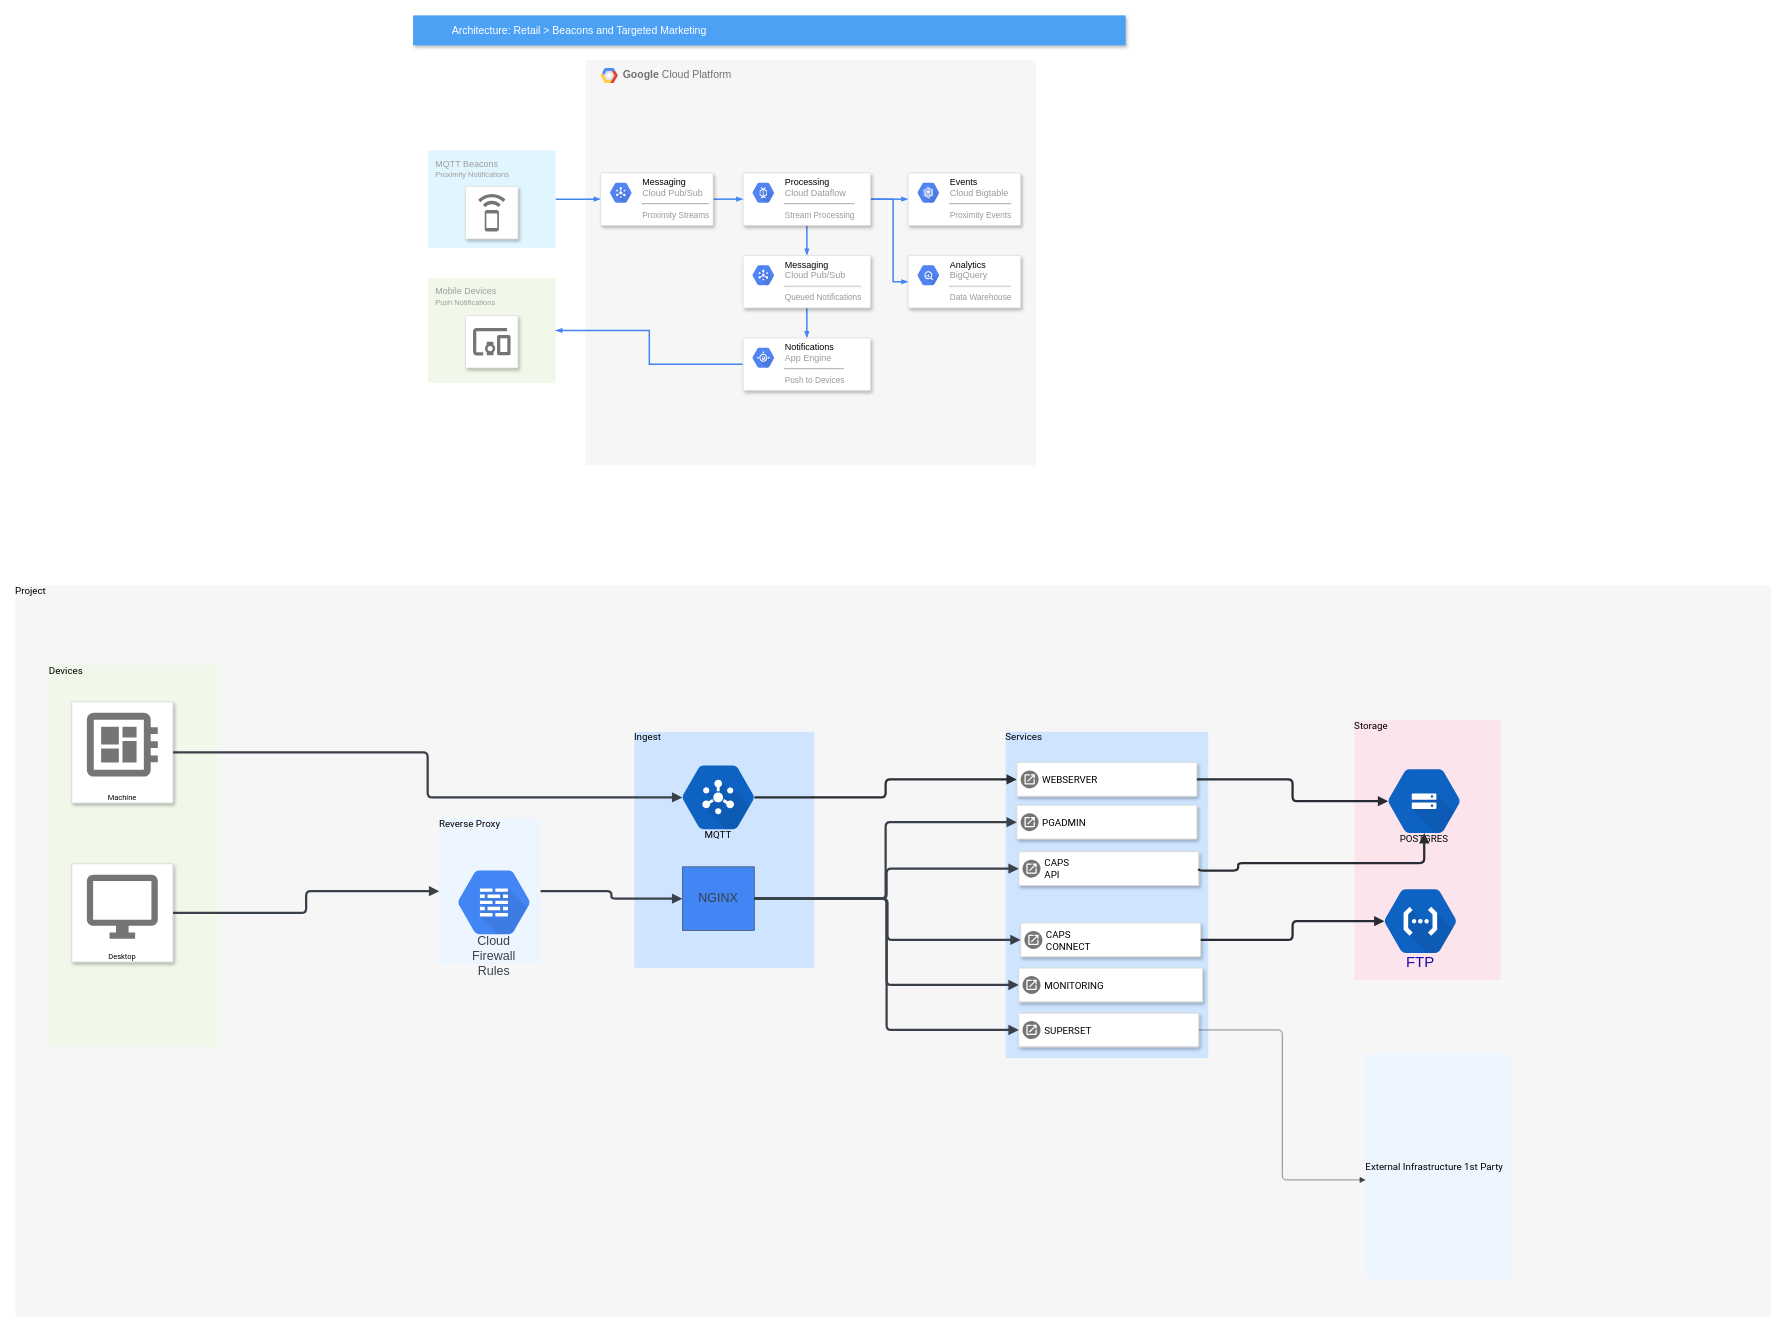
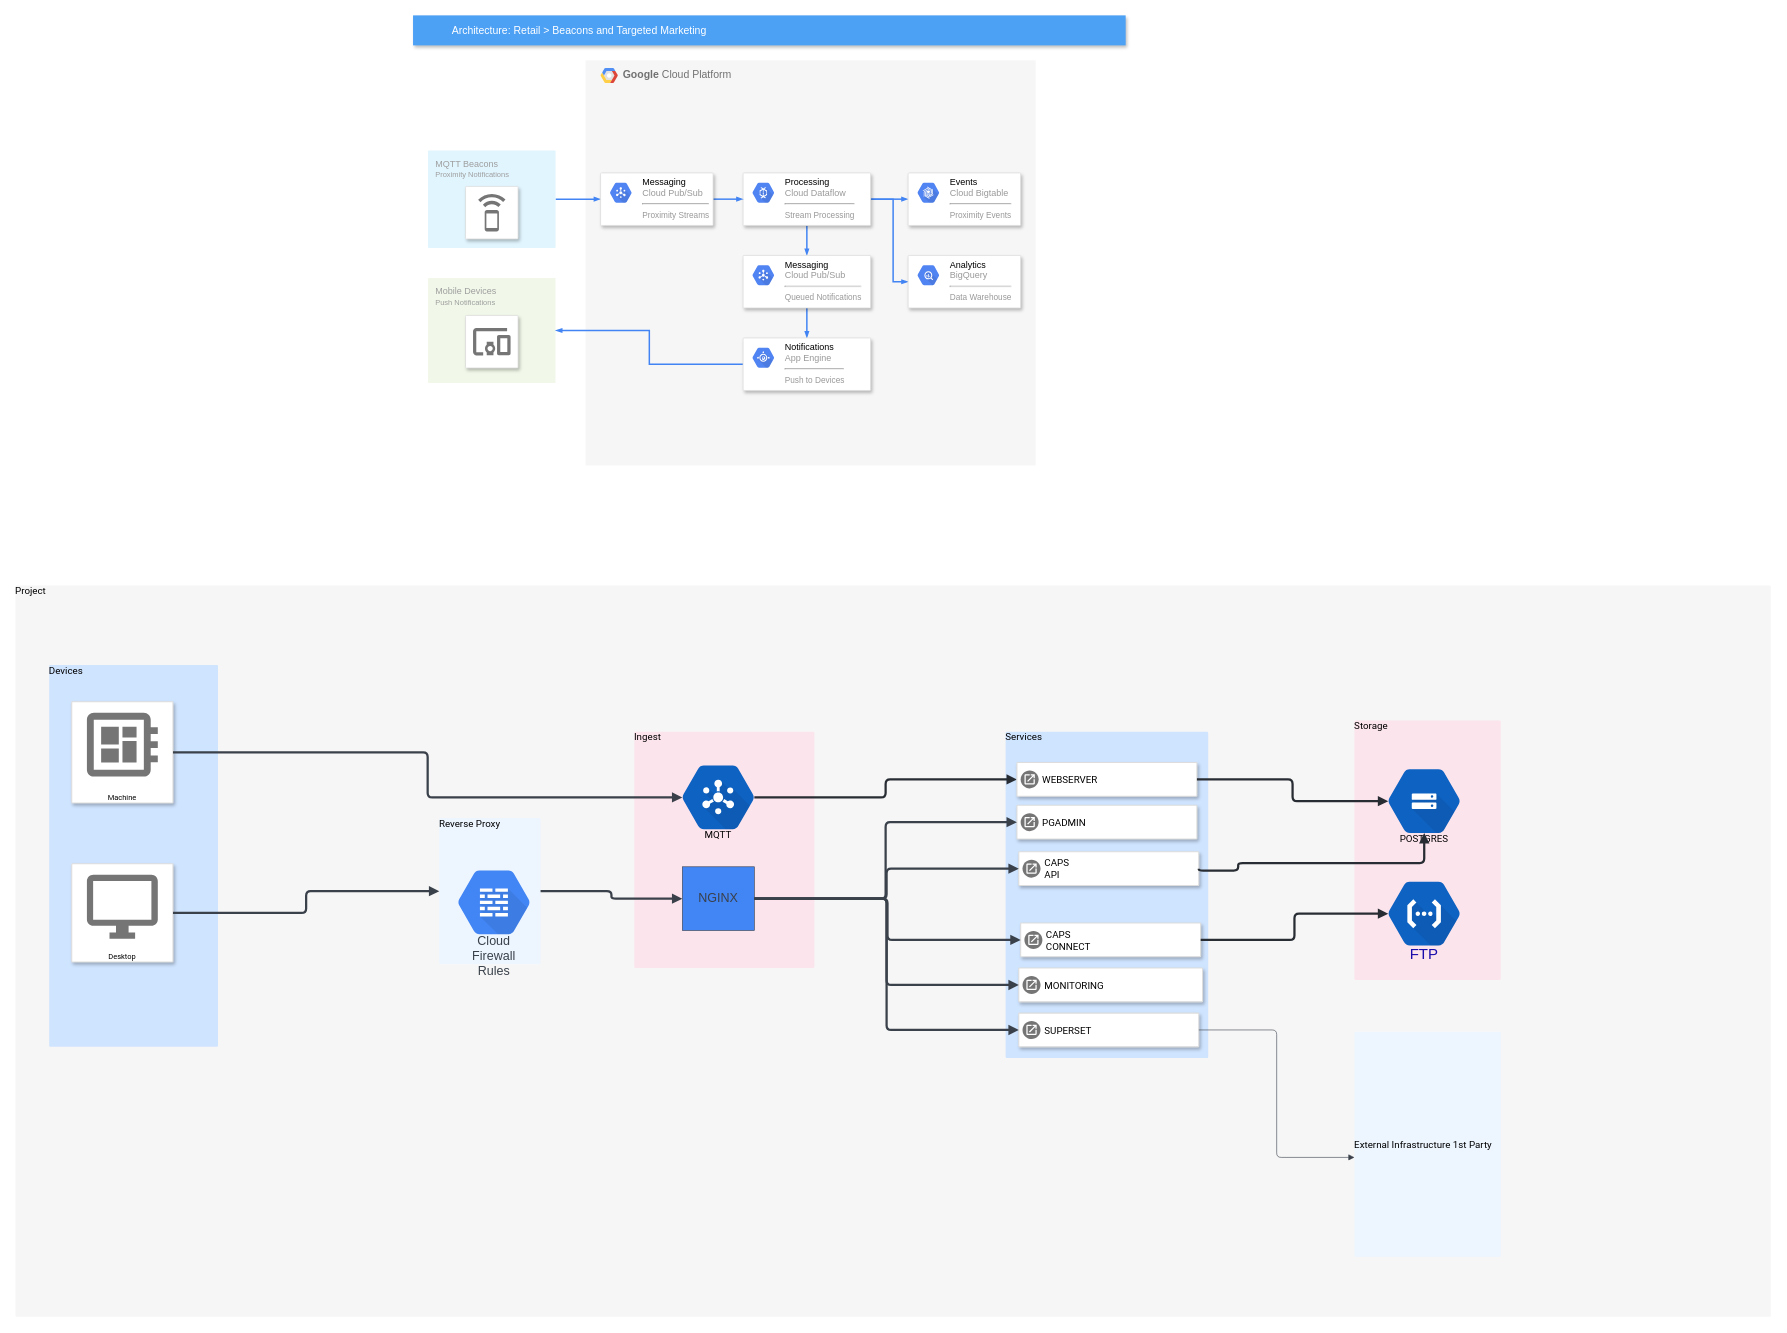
node "Ingest": fillcolor #cfe4ff -> #fce4ec
node "Devices": fillcolor #f1f8e9 -> #cfe4ff
node "FTP": moved (1420, 921) -> (1424, 914)
node "External Infrastructure 1st Party": moved (1439, 1167) -> (1427, 1144)
